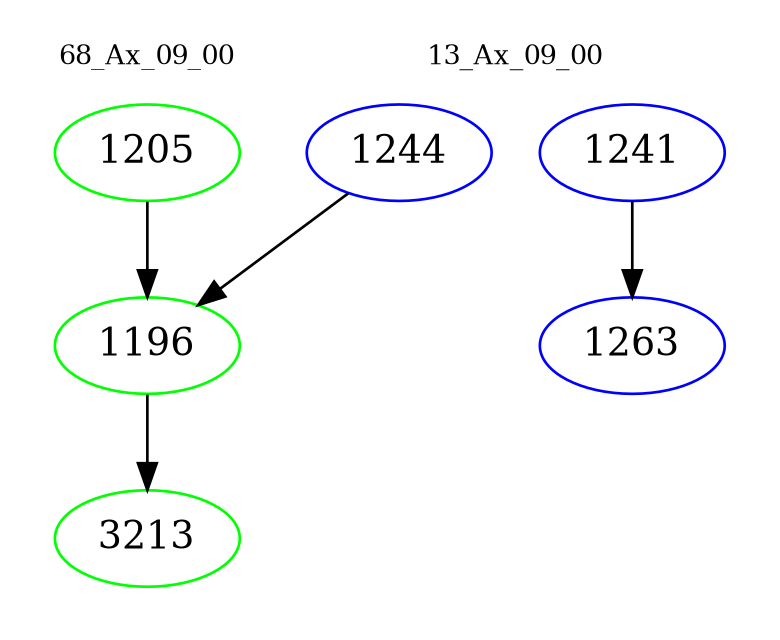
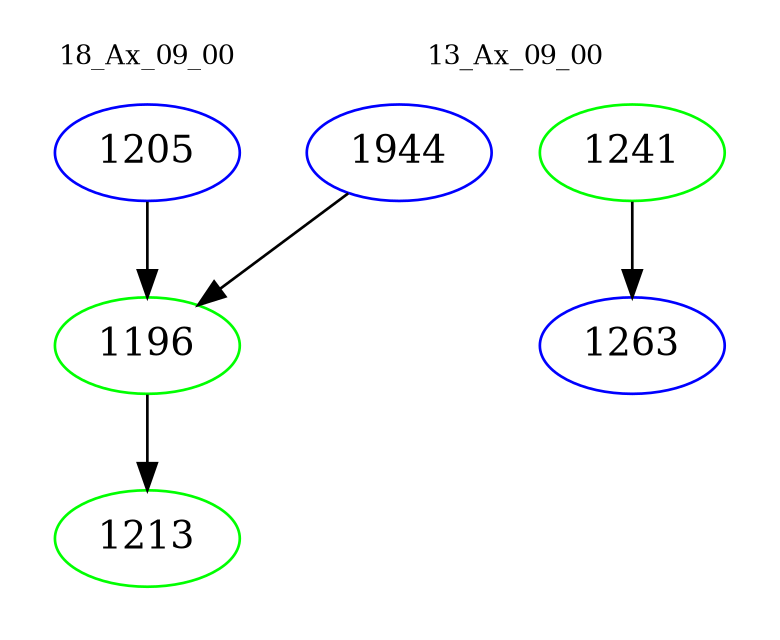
cluster "68_Ax_09_00": label "68_Ax_09_00" -> "18_Ax_09_00"
node "1205": color green -> blue
node "1244": label "1244" -> "1944"
node "1241": color blue -> green
node "3213": label "3213" -> "1213"
